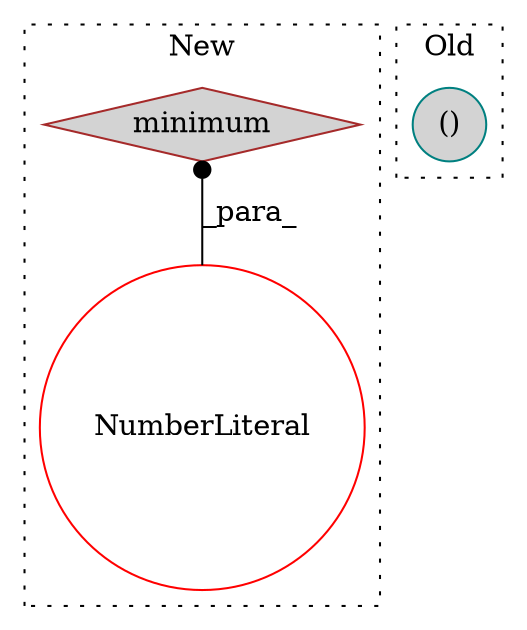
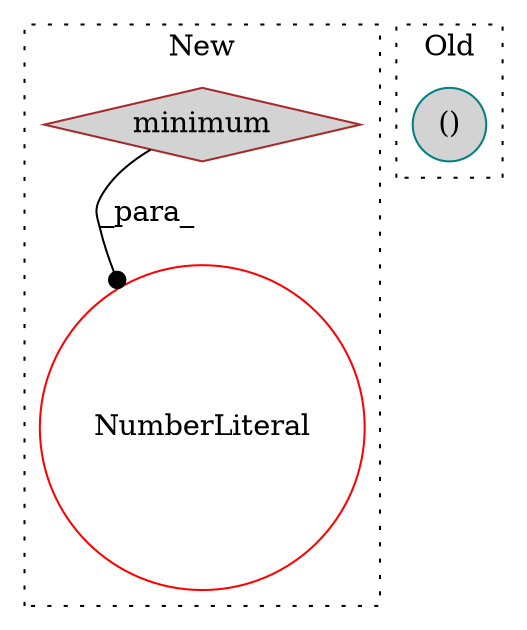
edge "NumberLiteral" -> "minimum": reversed
